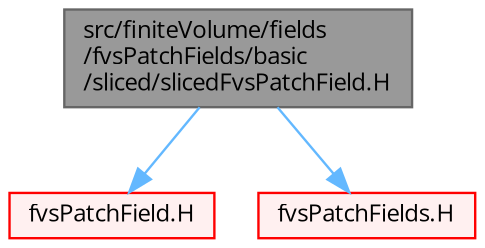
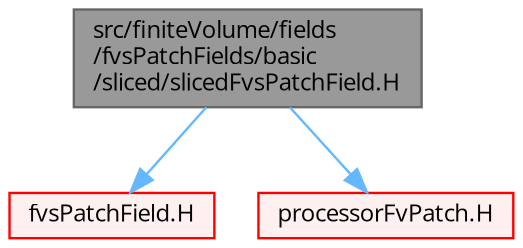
node "fvsPatchFields.H": label "fvsPatchFields.H" -> "processorFvPatch.H"
